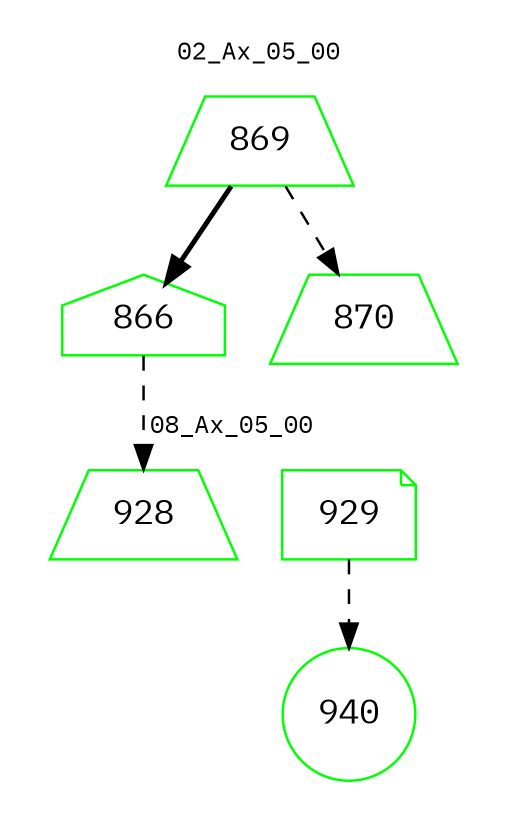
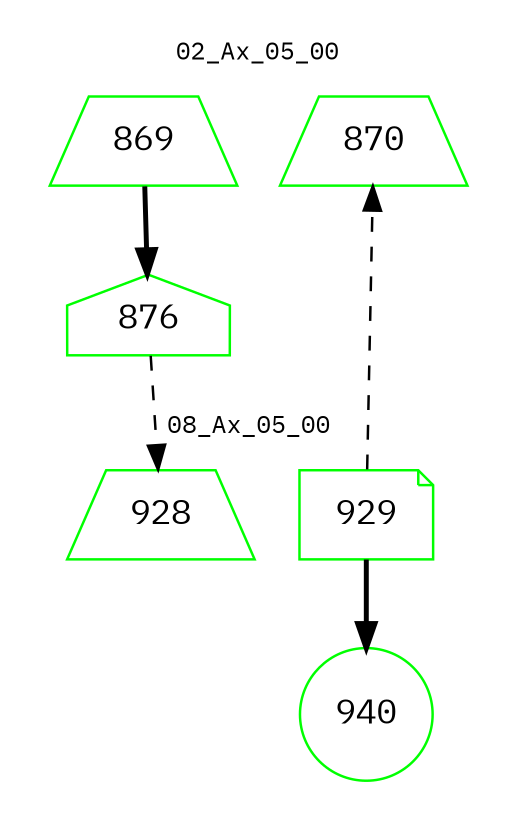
edge "869" -> "870": now "929" -> "870"
node "866": label "866" -> "876"
edge "929" -> "940": style dashed -> bold
